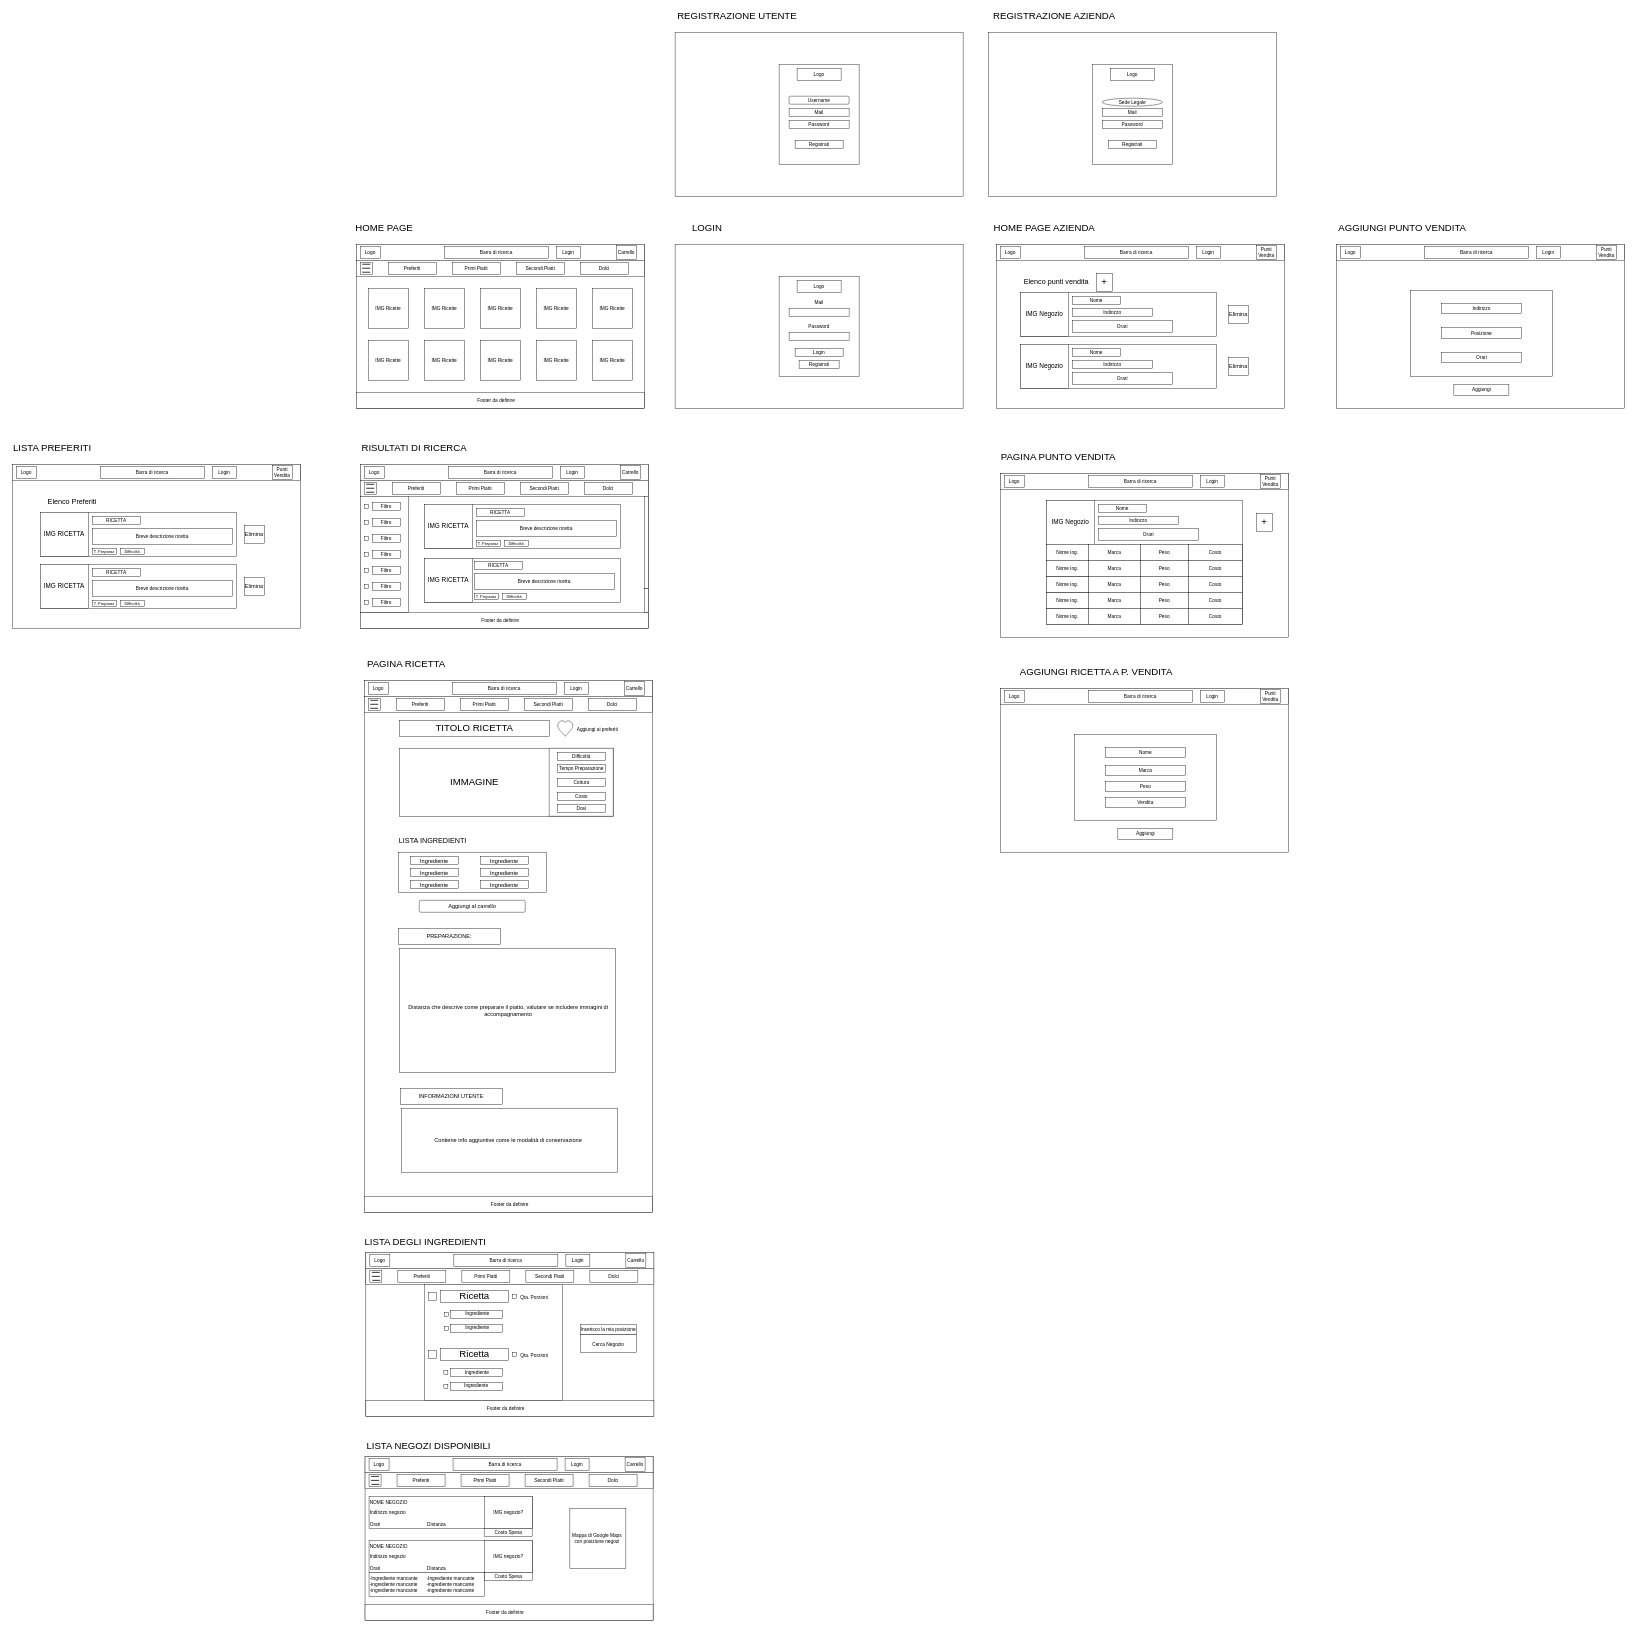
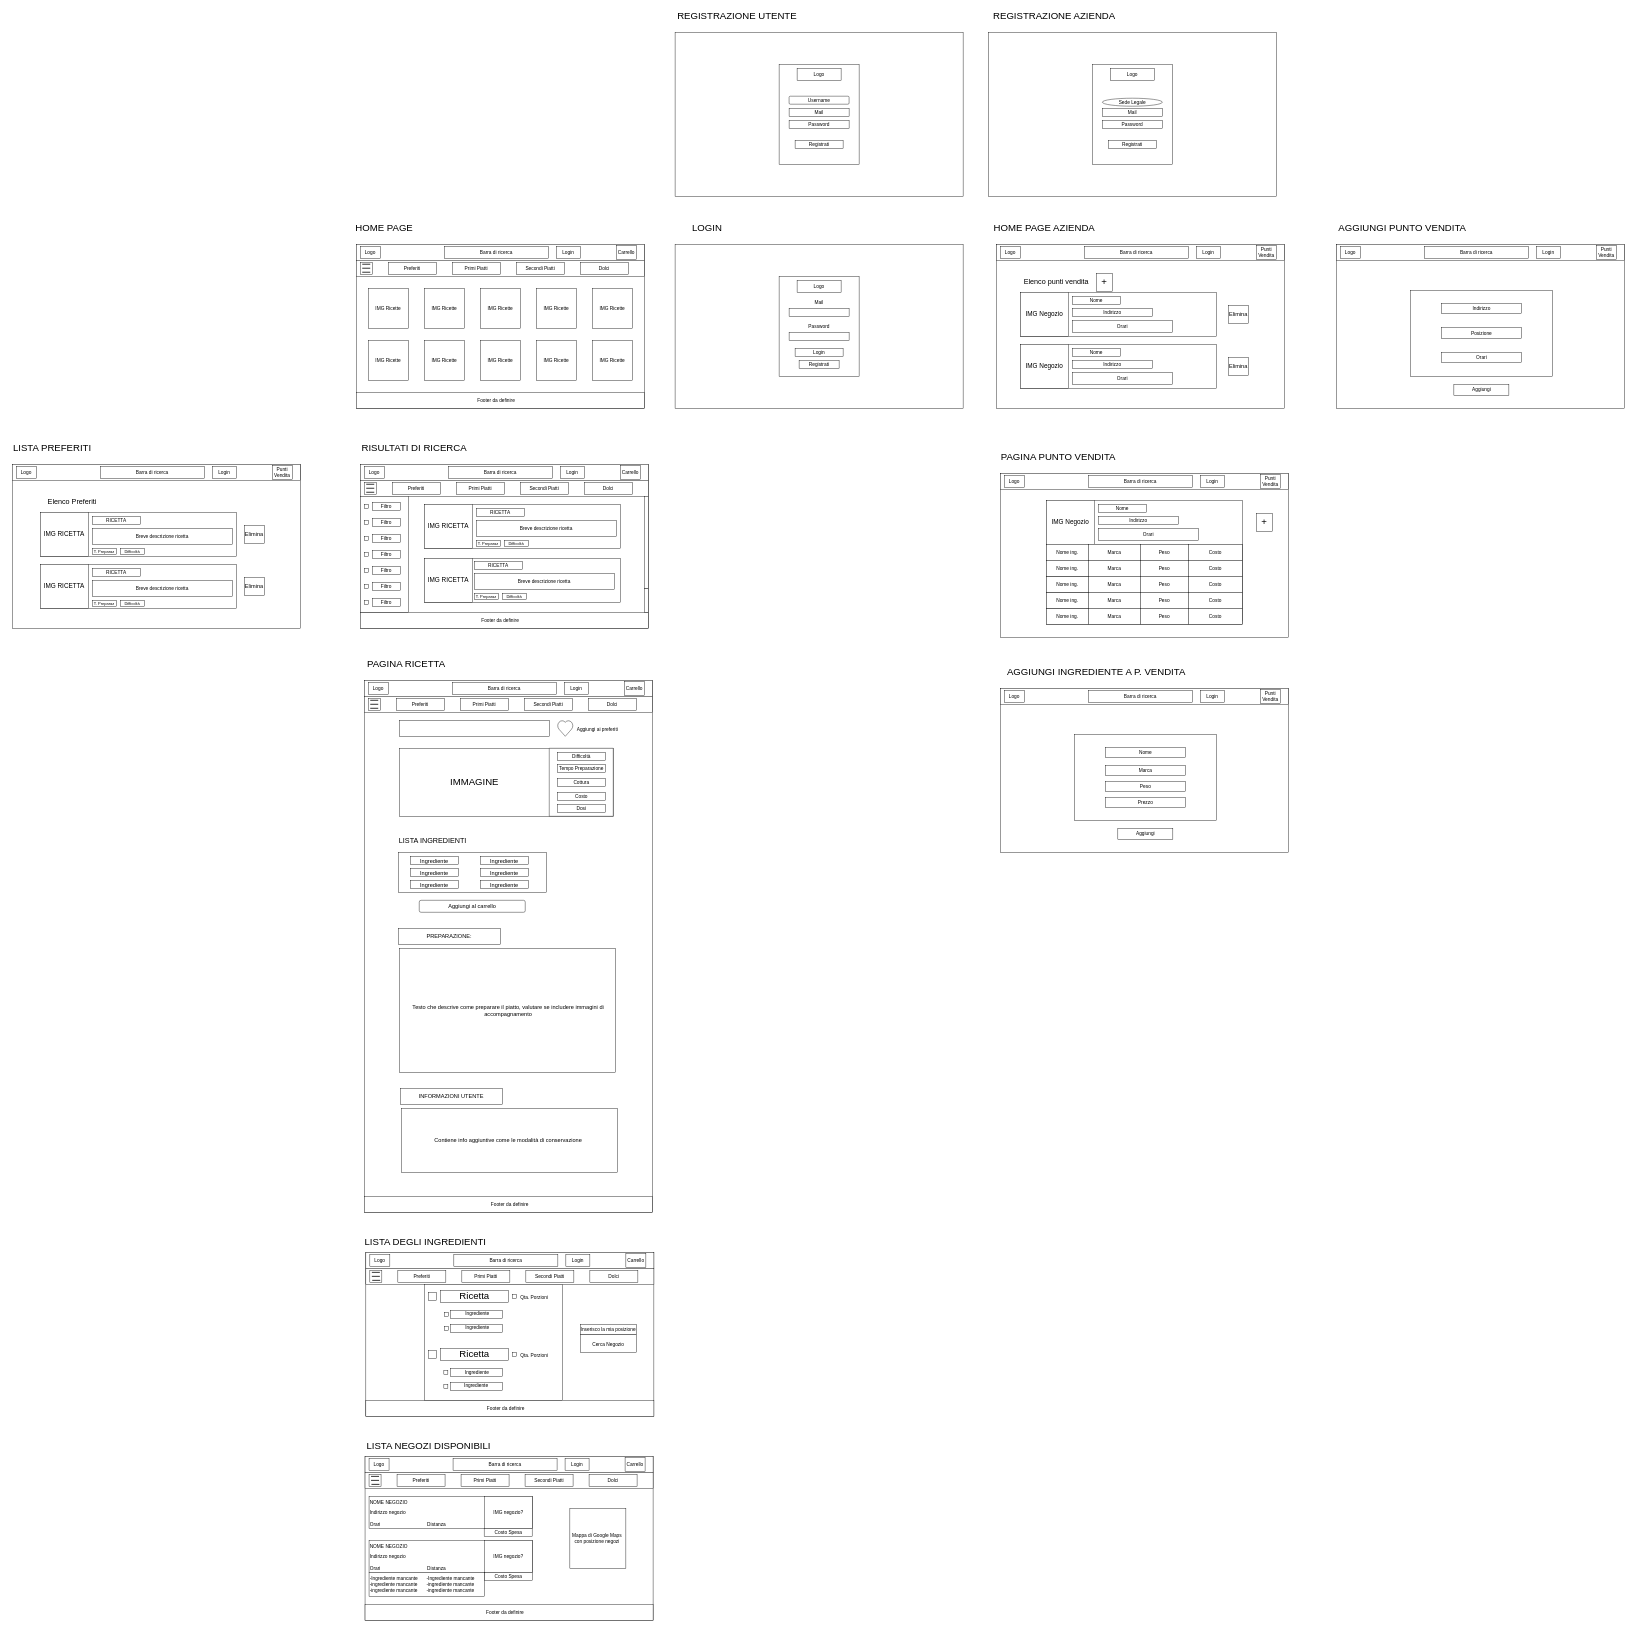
node "AGGIUNGI RICETTA A P. VENDITA": label "AGGIUNGI RICETTA A P. VENDITA" -> "AGGIUNGI INGREDIENTE A P. VENDITA"
node "TITOLO RICETTA": removed
node "Vendita": label "Vendita" -> "Prezzo"
node "Distanza che descrive come preparare il piatto, valutare se includere immagini di accompagnamento": label "Distanza che descrive come preparare il piatto, valutare se includere immagini di accompagnamento" -> "Testo che descrive come preparare il piatto, valutare se includere immagini di accompagnamento"
